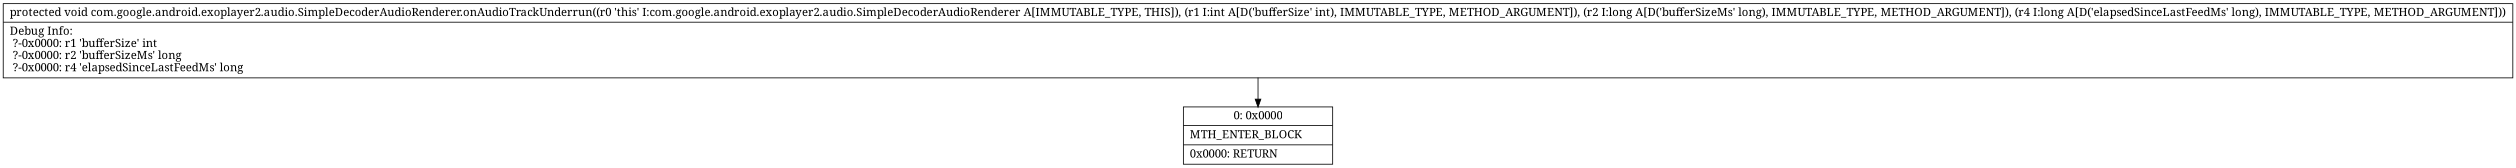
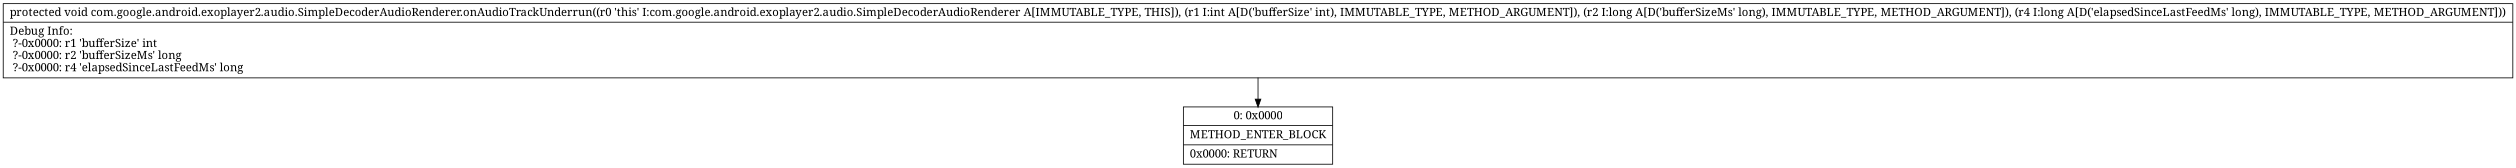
node "0: 0x0000": text "MTH_ENTER_BLOCK" -> "METHOD_ENTER_BLOCK"
